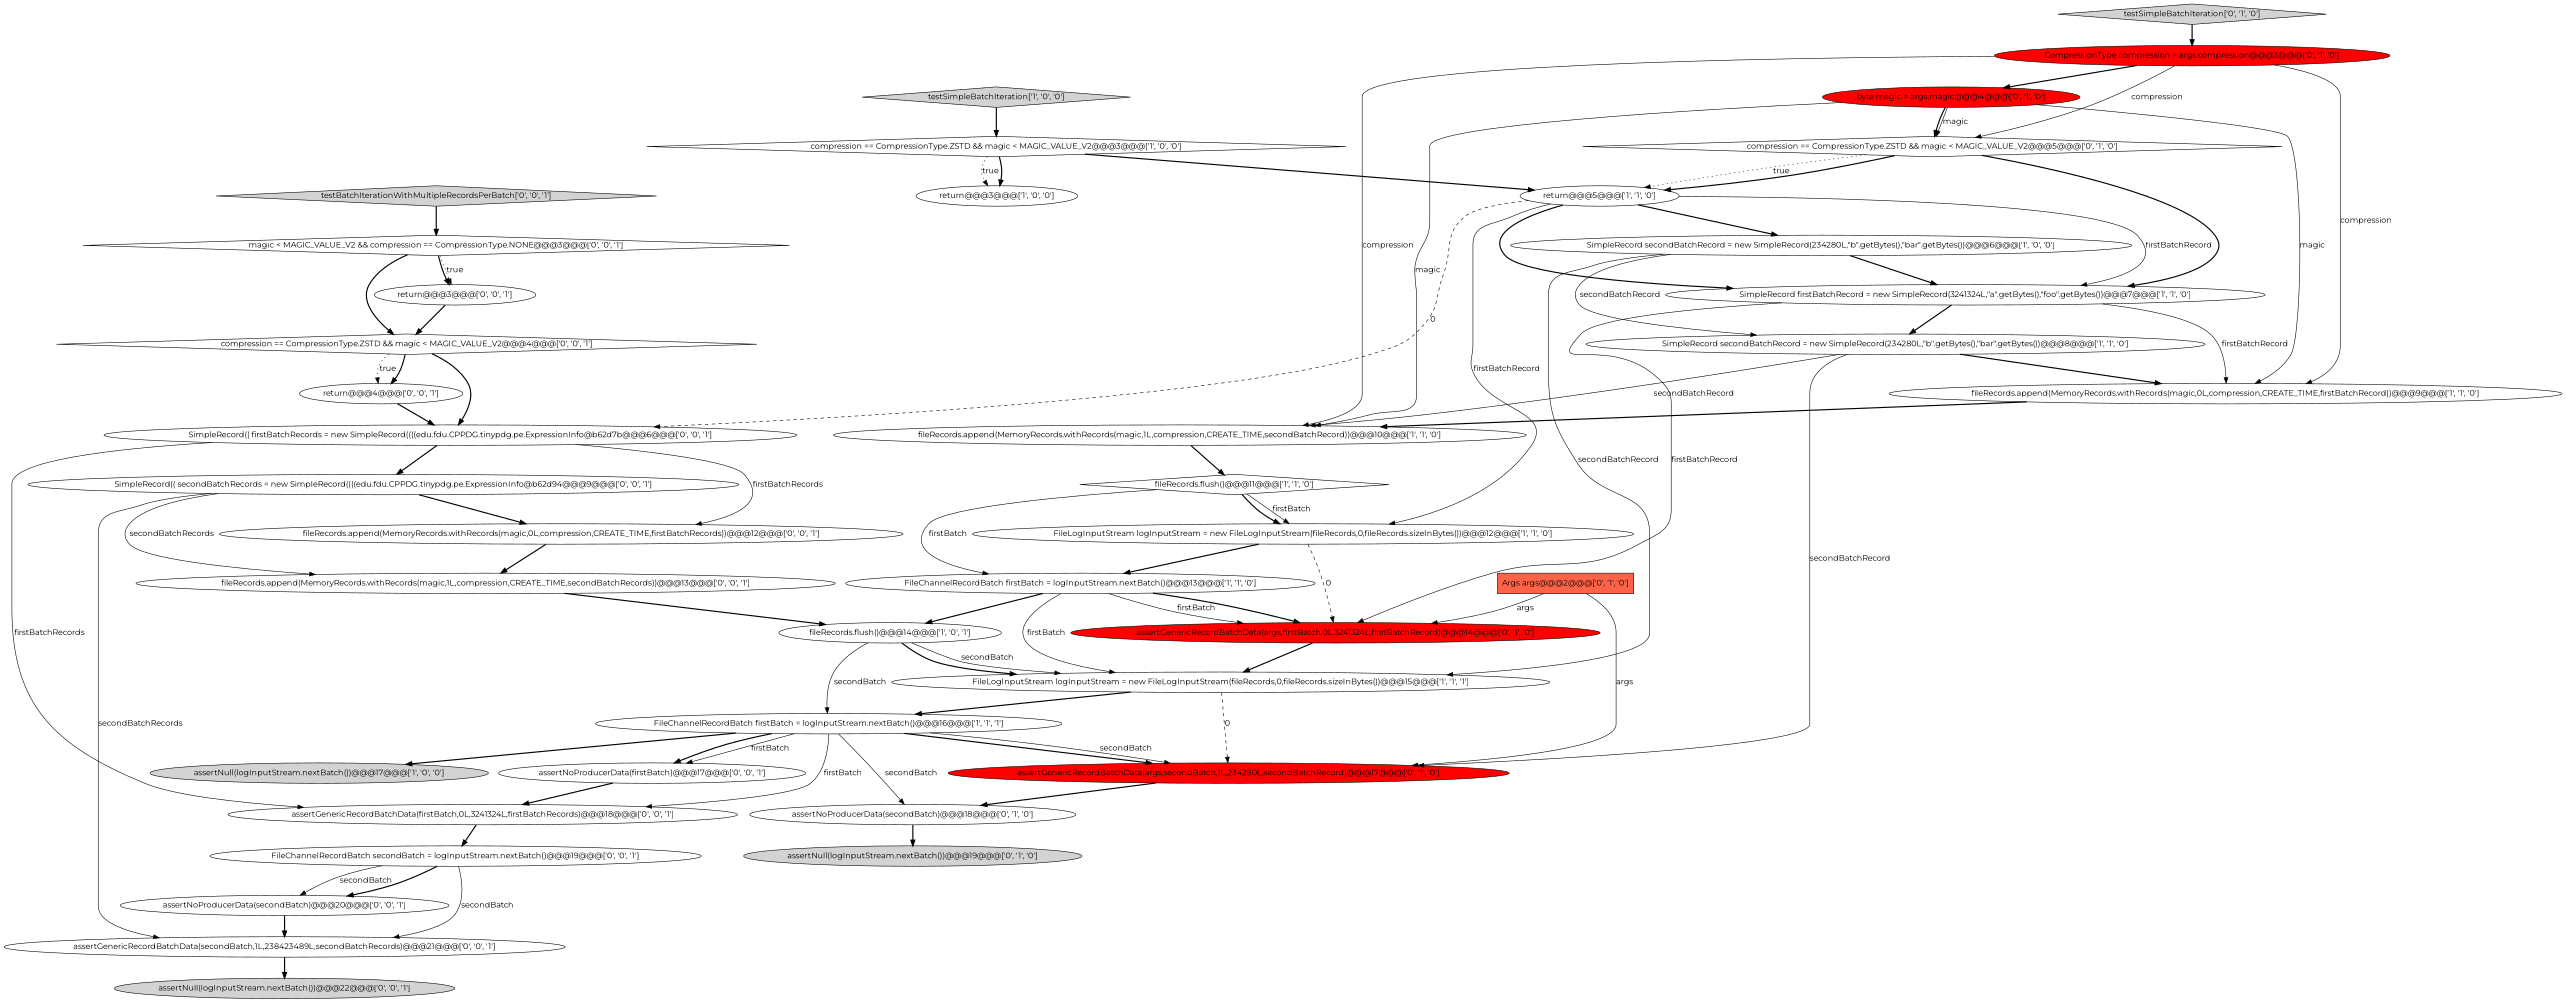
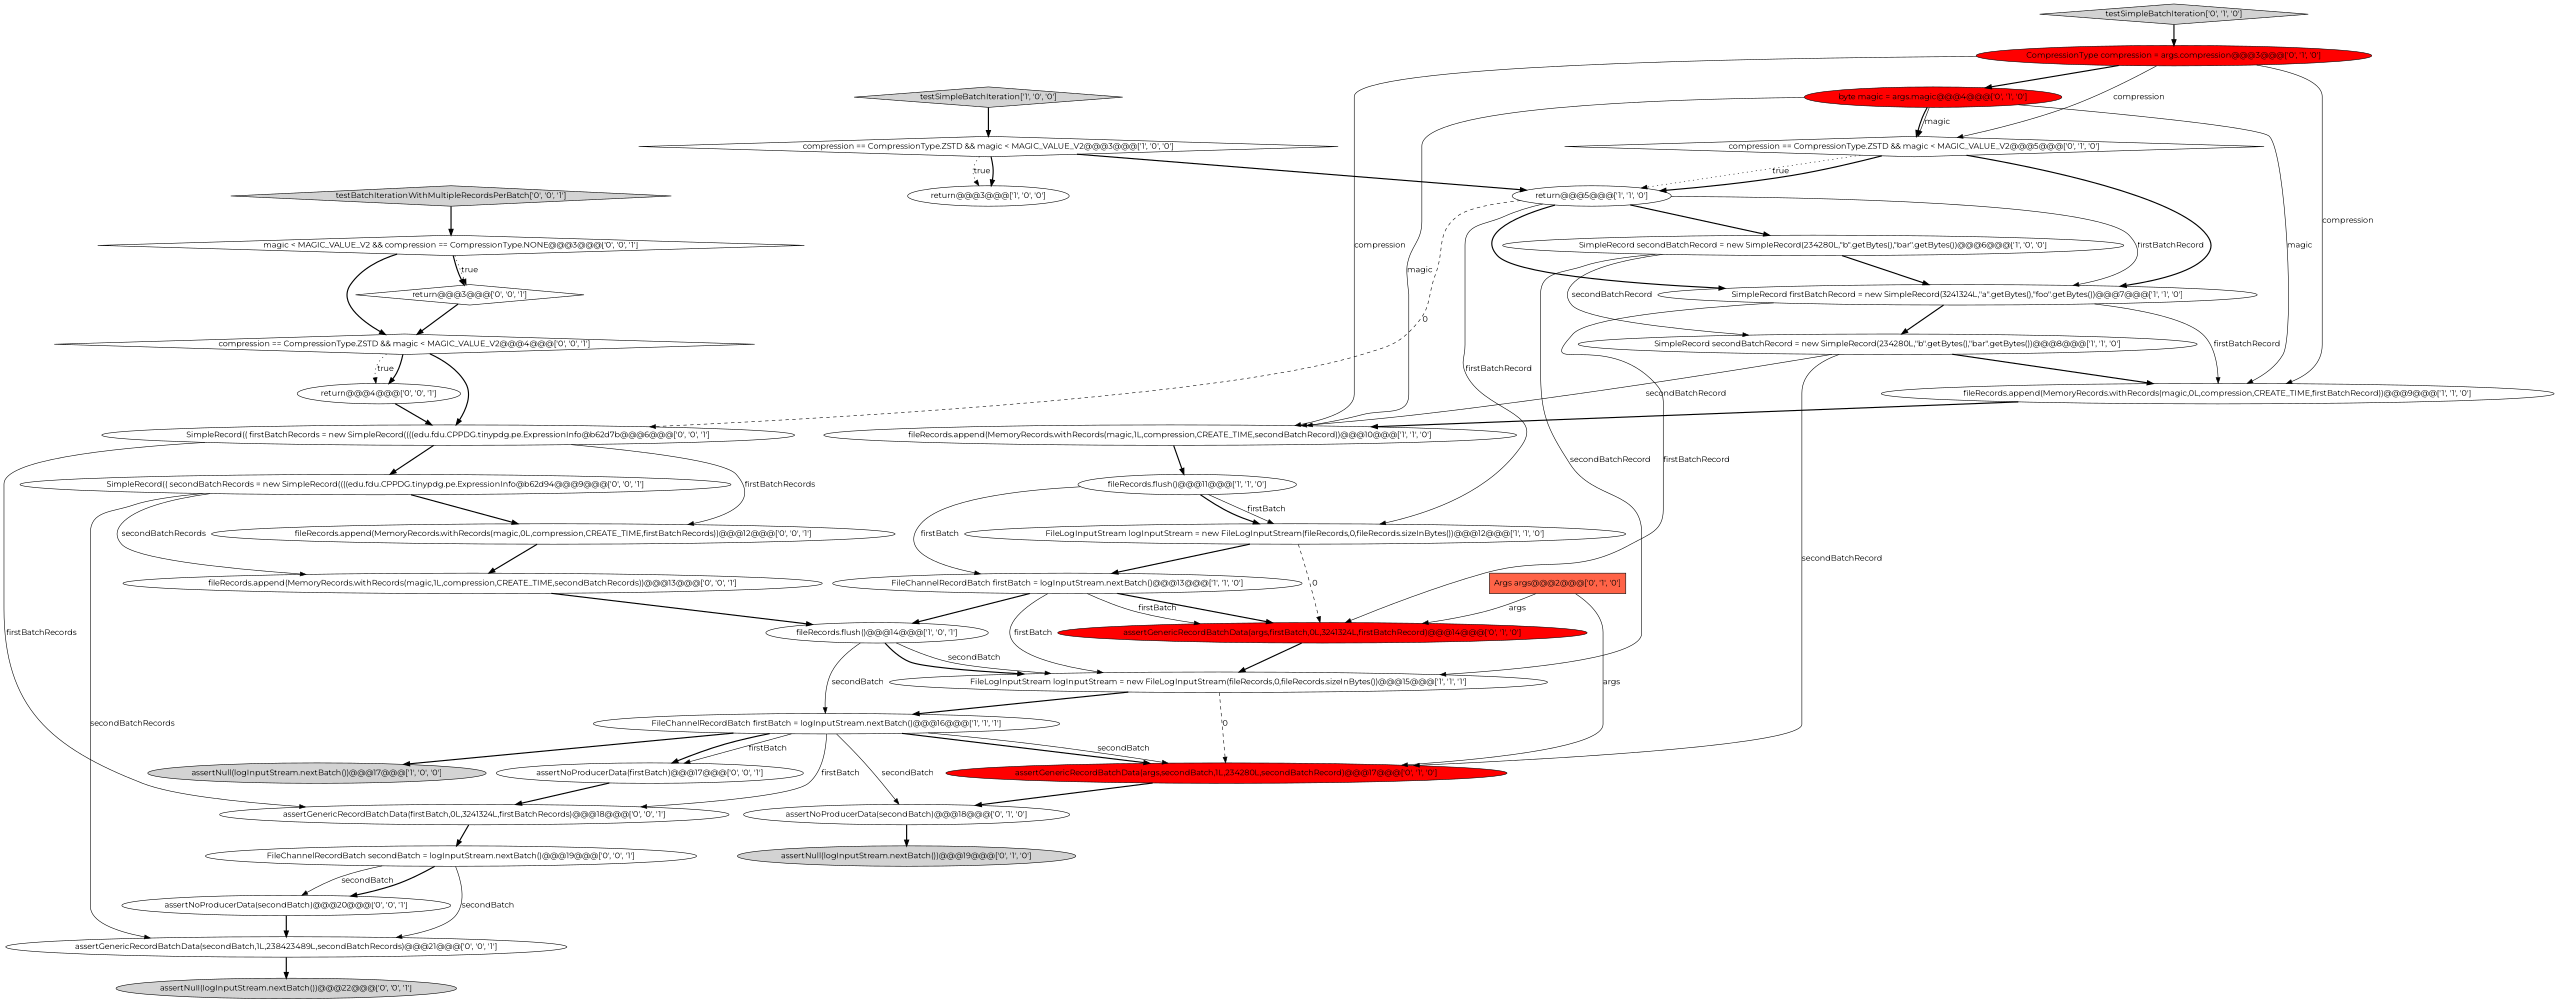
node "return@@@3@@@['0', '0', '1']": shape ellipse -> diamond
node "fileRecords.flush()@@@11@@@['1', '1', '0']": shape diamond -> ellipse
